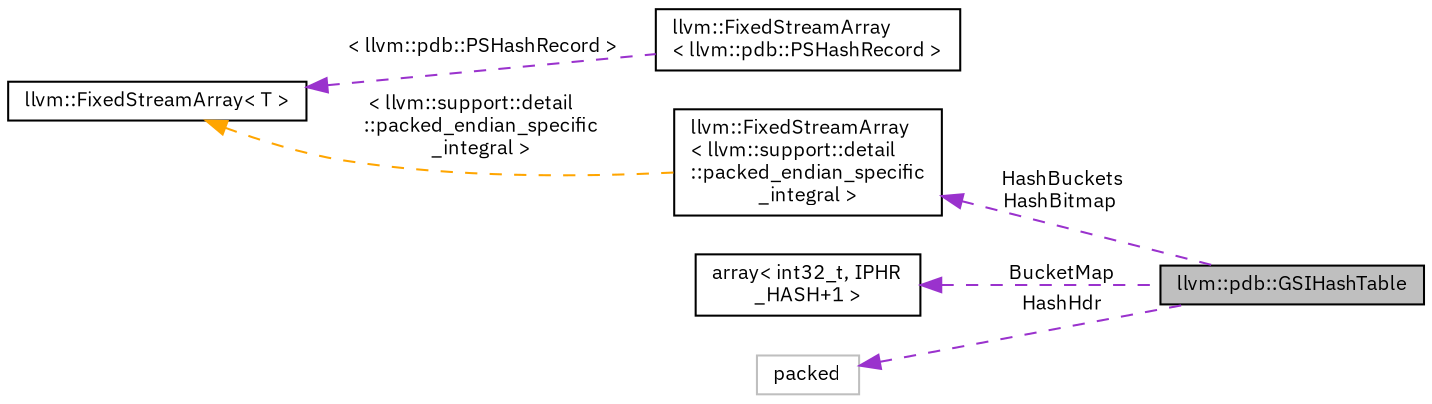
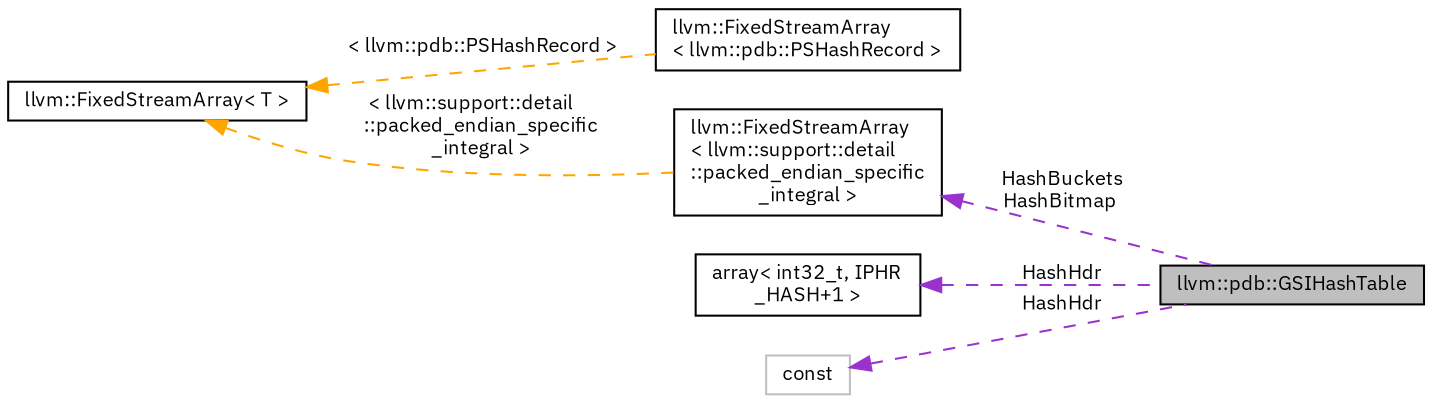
edge "llvm::FixedStreamArray < llvm::pdb::PSHashRecord >" -> "llvm::FixedStreamArray< T >": color darkorchid3 -> orange
edge "llvm::pdb::GSIHashTable" -> "array< int32_t, IPHR _HASH+1 >": label " BucketMap" -> " HashHdr"
node "packed": label "packed" -> "const"
